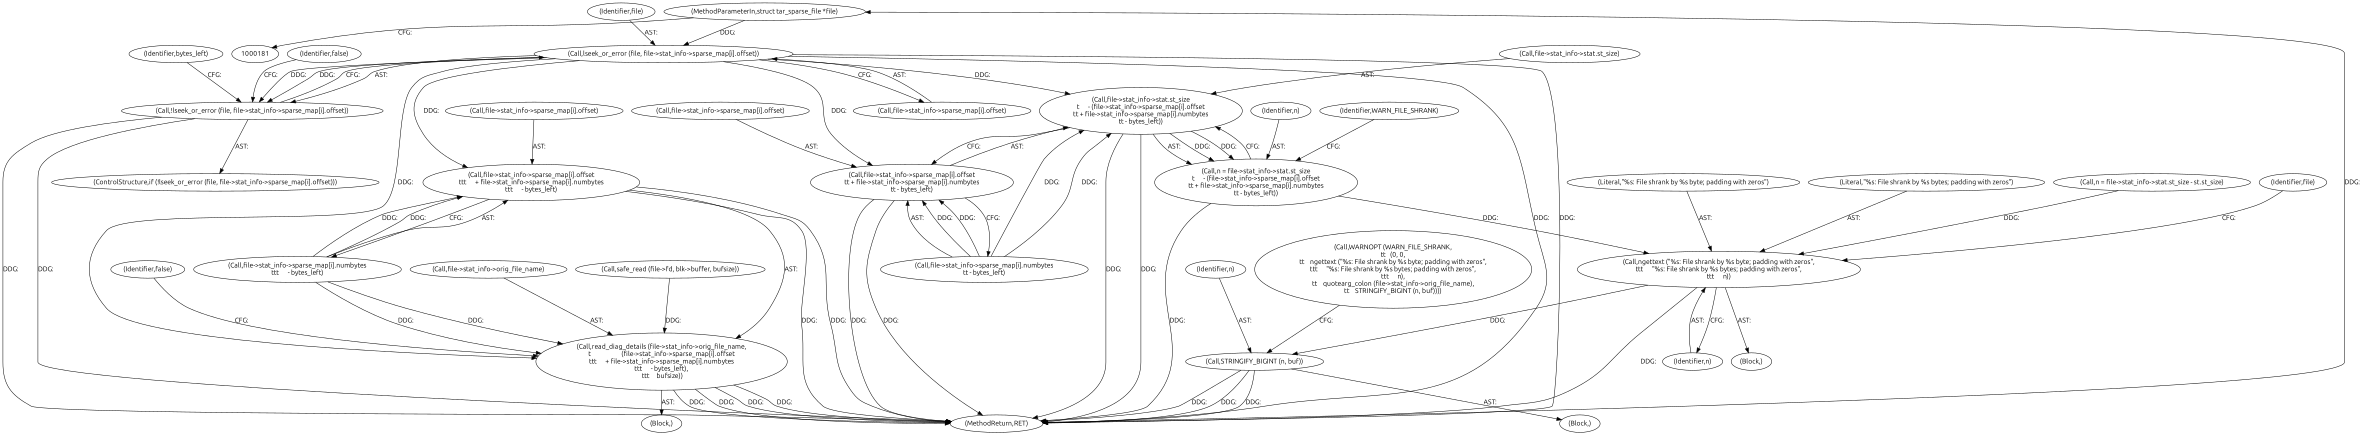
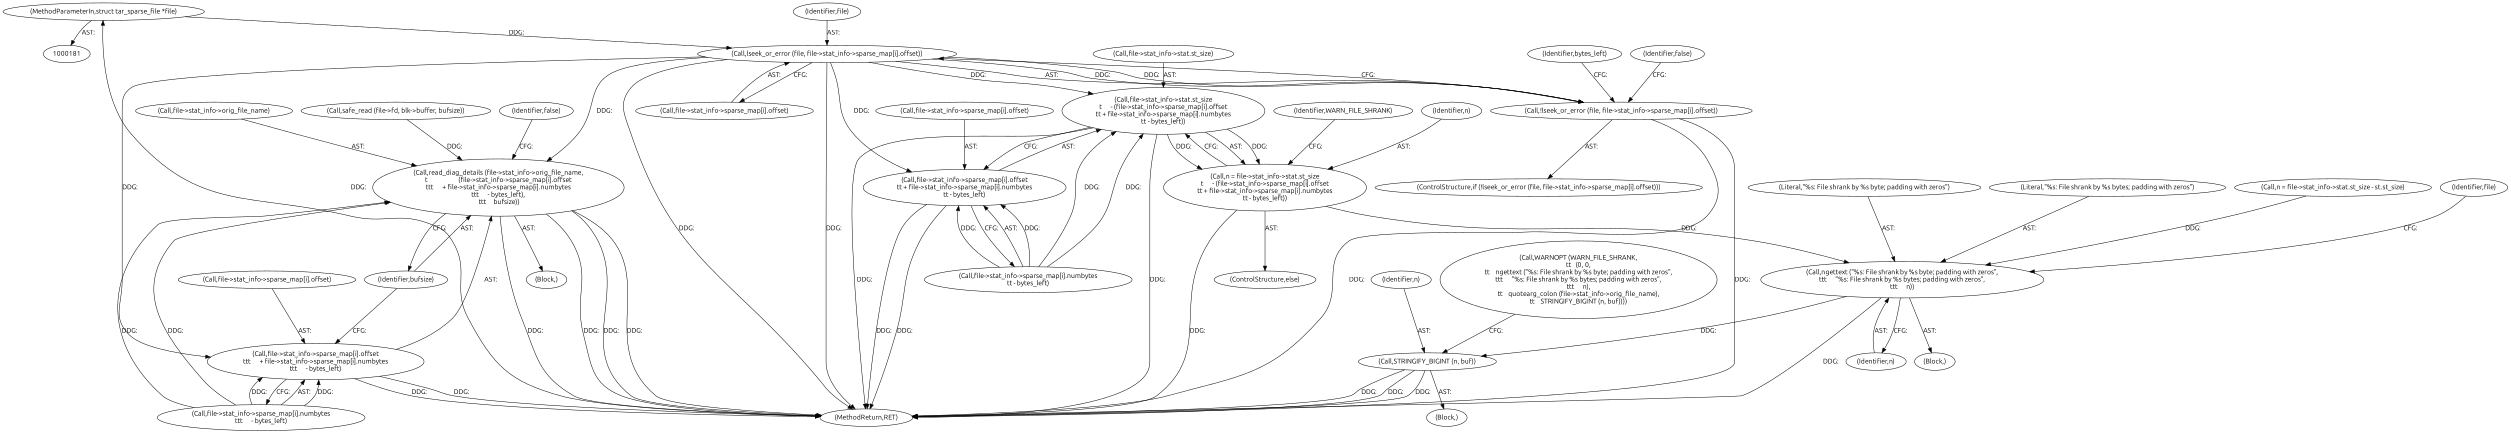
edge "(MethodParameterIn,struct tar_sparse_file *file)" -> "1000181": label "CFG: " -> "AST: "
node "(Identifier,bufsize)": added
node "(ControlStructure,else)": added
